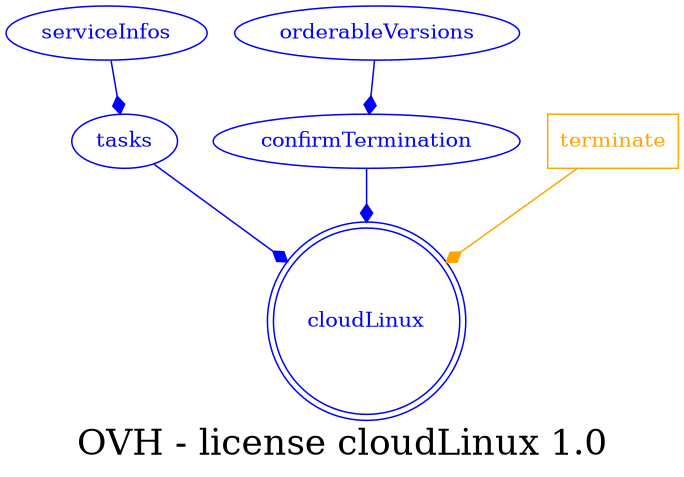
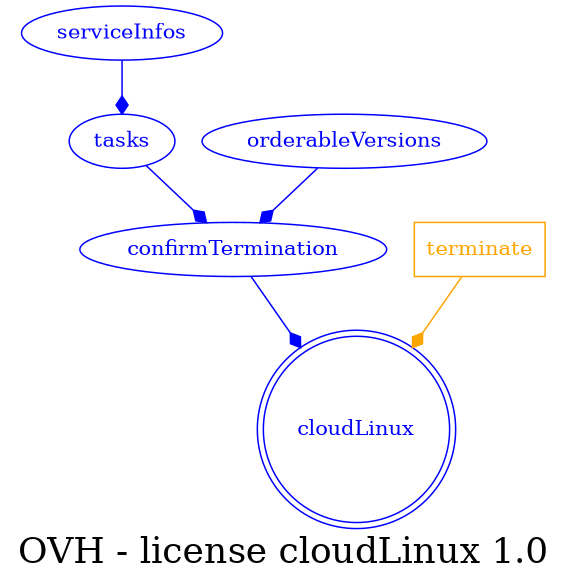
edge "tasks" -> "cloudLinux": now "tasks" -> "confirmTermination"
